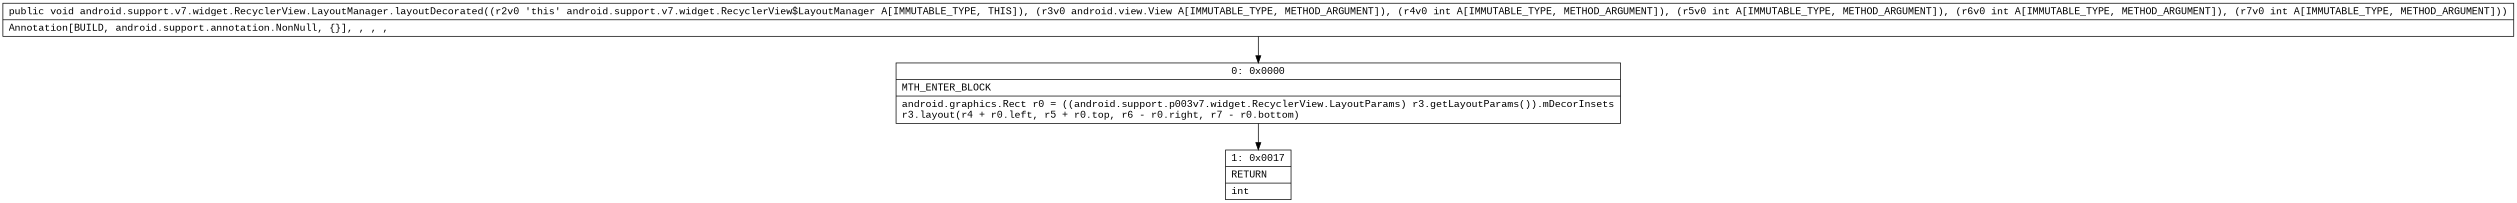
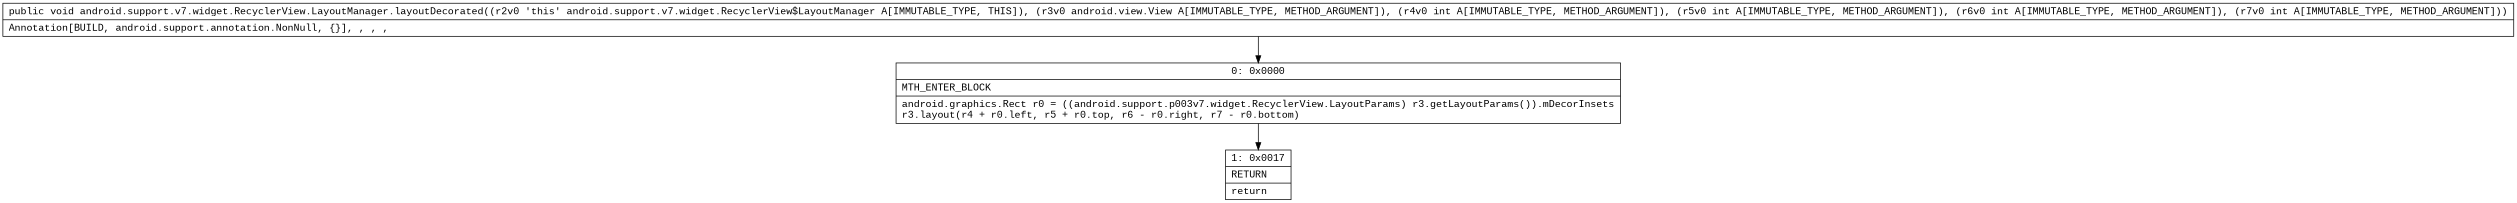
node "1: 0x0017": text "int" -> "return"
